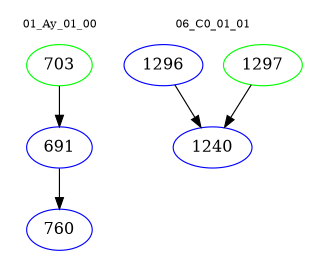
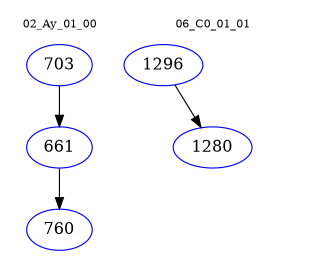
cluster "01_Ay_01_00": label "01_Ay_01_00" -> "02_Ay_01_00"
node "703": color green -> blue
node "1297": removed
node "691": label "691" -> "661"
node "1240": label "1240" -> "1280"
